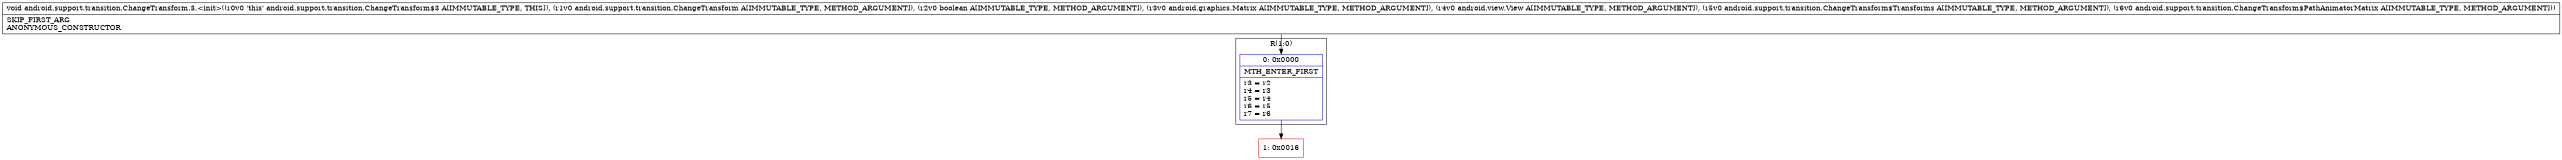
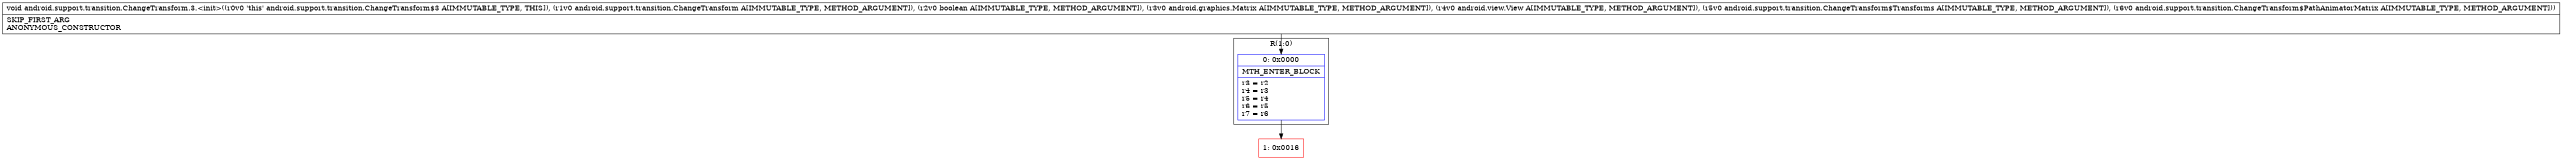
node "0: 0x0000": text "MTH_ENTER_FIRST" -> "MTH_ENTER_BLOCK"
